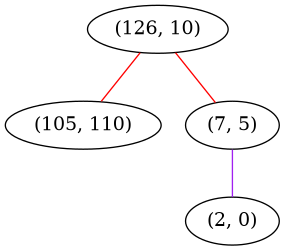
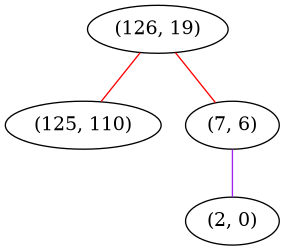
node "(126, 10)": label "(126, 10)" -> "(126, 19)"
node "(105, 110)": label "(105, 110)" -> "(125, 110)"
node "(7, 5)": label "(7, 5)" -> "(7, 6)"
